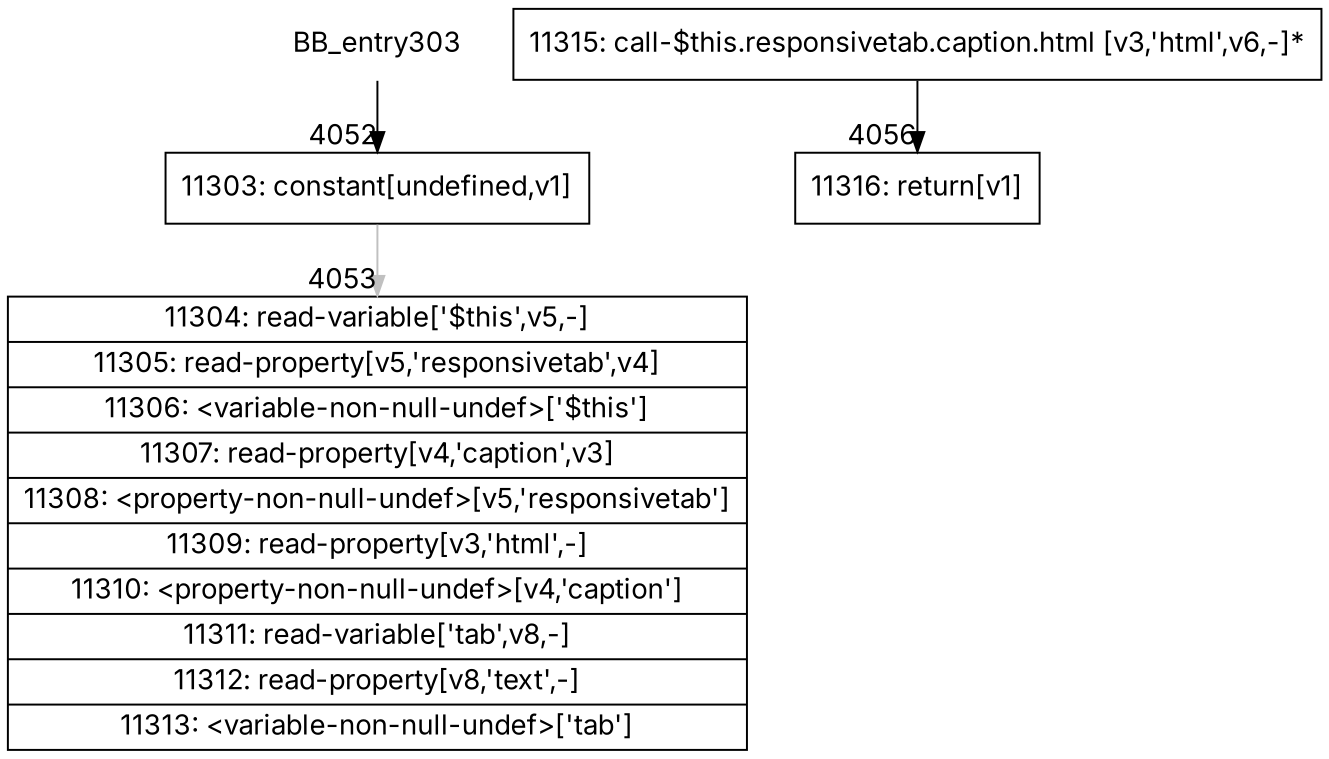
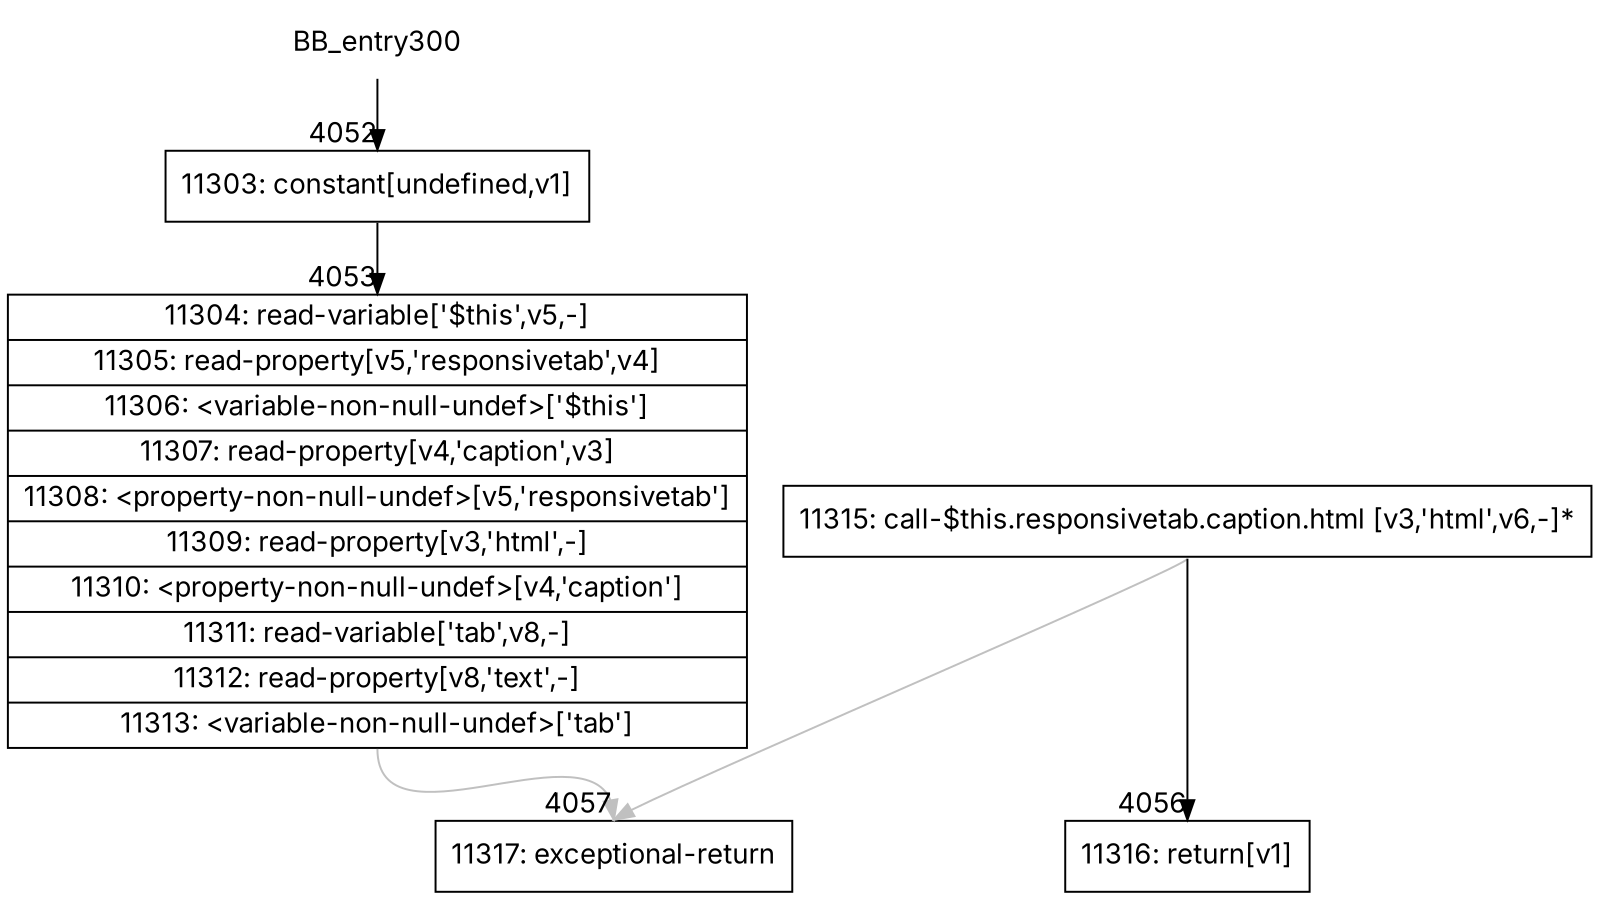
node "BB_entry303": label "BB_entry303" -> "BB_entry300"
edge "11303: constant[undefined,v1]" -> "11304: read-variable['$this',v5,-]": color gray -> black
node "11317: exceptional-return": added
